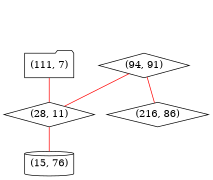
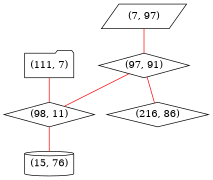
node "(7, 97)": added
node "(94, 91)": label "(94, 91)" -> "(97, 91)"
node "(28, 11)": label "(28, 11)" -> "(98, 11)"
